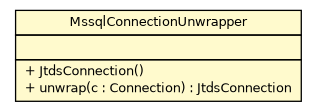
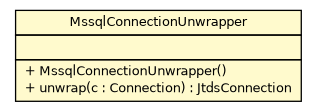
node "MssqlConnectionUnwrapper": text "+ JtdsConnection()" -> "+ MssqlConnectionUnwrapper()"
